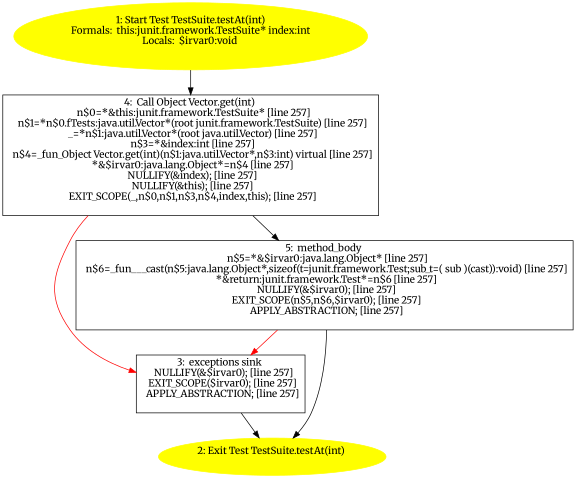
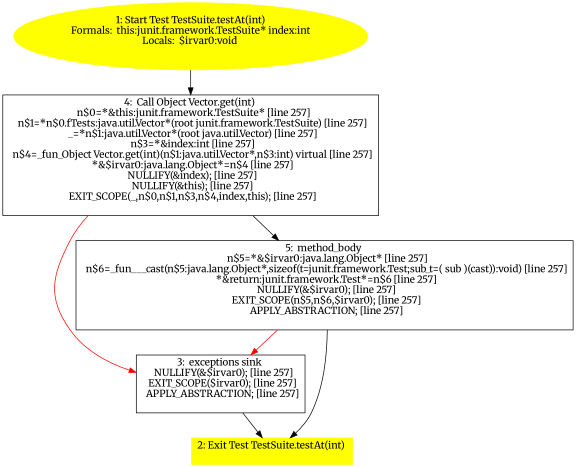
node "2: Exit Test TestSuite.testAt(int)": shape ellipse -> box
